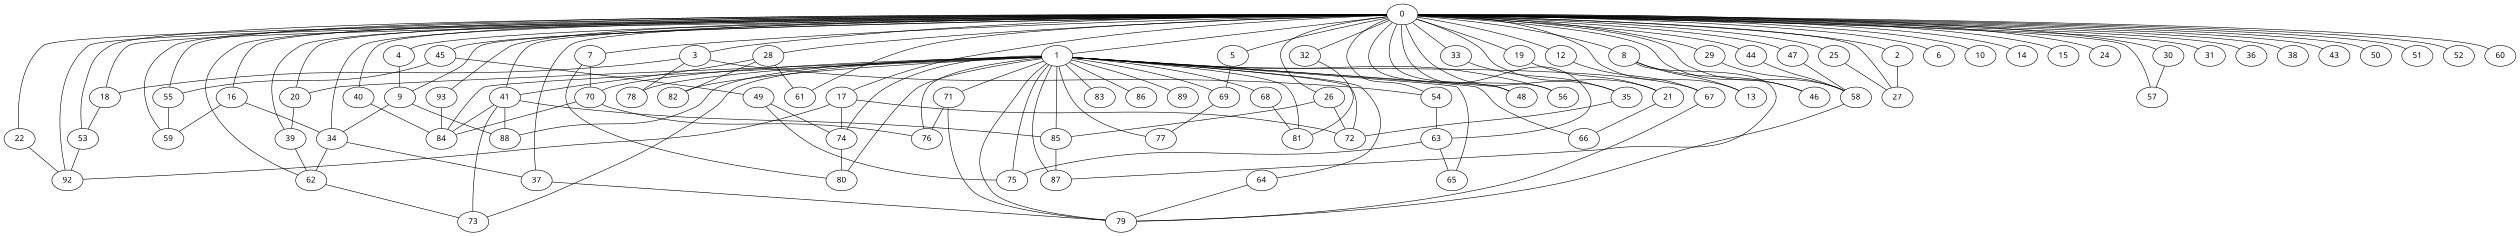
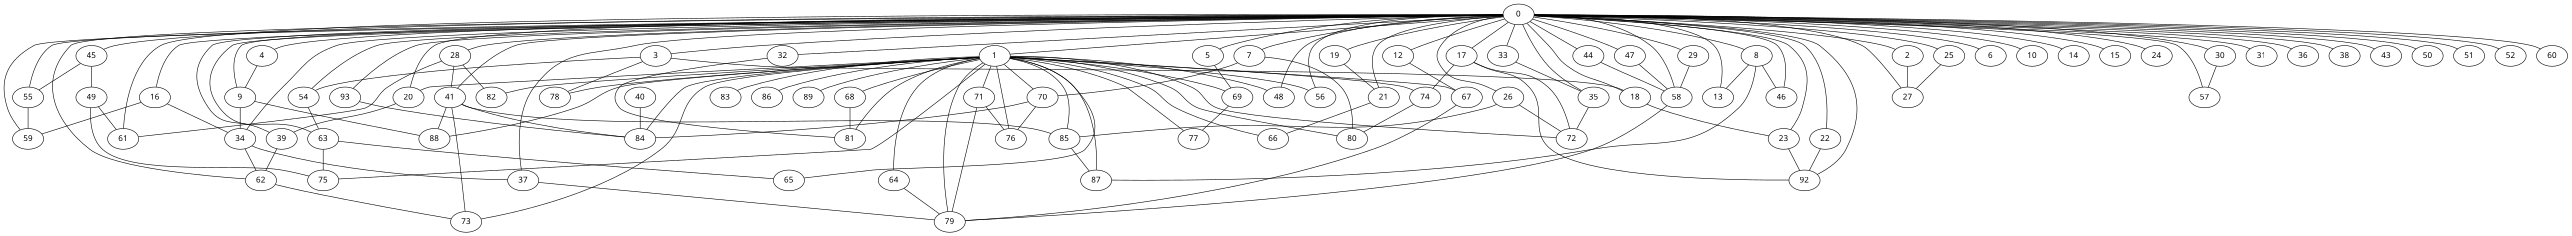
edge "0" -- "40": removed
edge "49" -- "74": now "49" -- "61"
node "53": label "53" -> "23"
